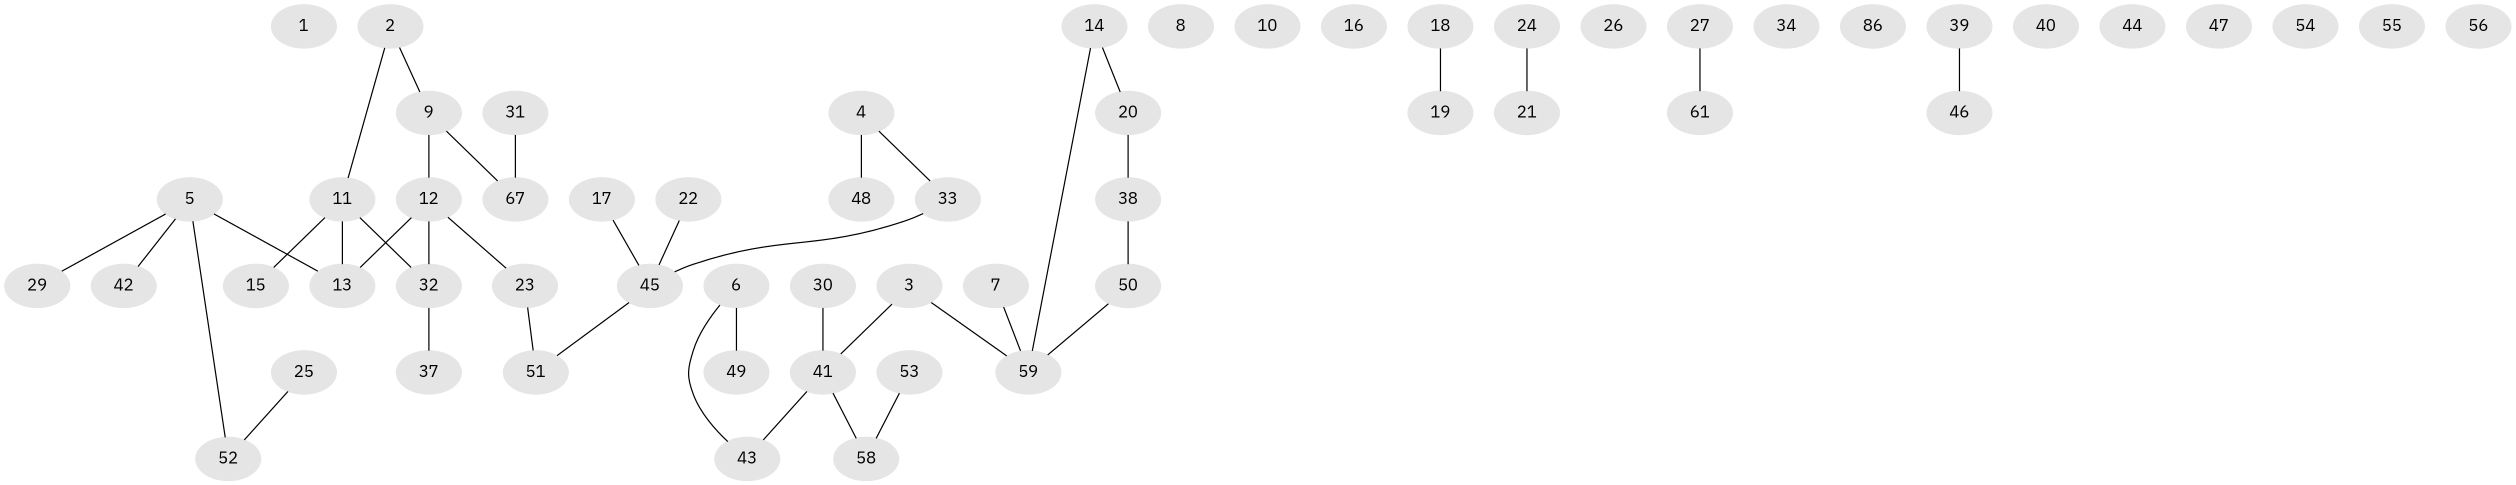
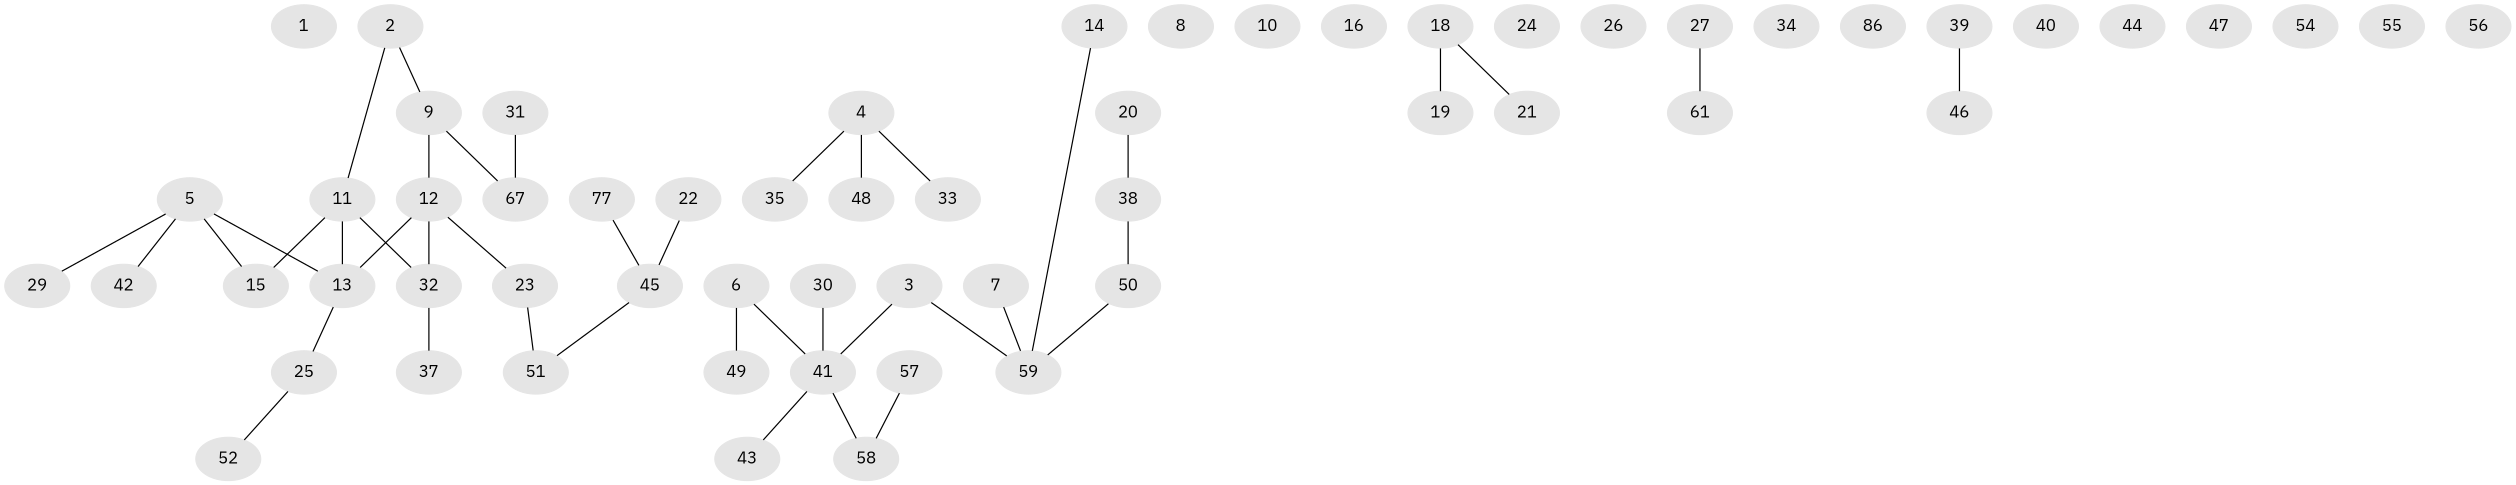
edge "14" -- "20": removed
edge "24" -- "21": now "18" -- "21"
node "17": label "17" -> "77"
node "35": added
edge "33" -- "45": removed
edge "5" -- "52": now "5" -- "15"
edge "13" -- "25": added
node "53": label "53" -> "57"
edge "6" -- "43": now "6" -- "41"
